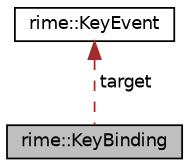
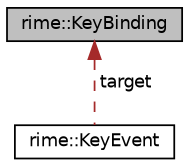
edge "rime::KeyBinding" -> "rime::KeyEvent": reversed
